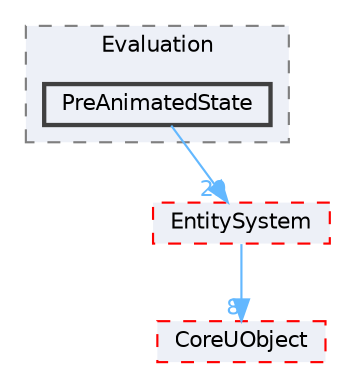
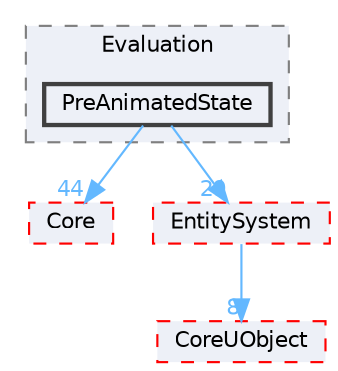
node "Core": added
